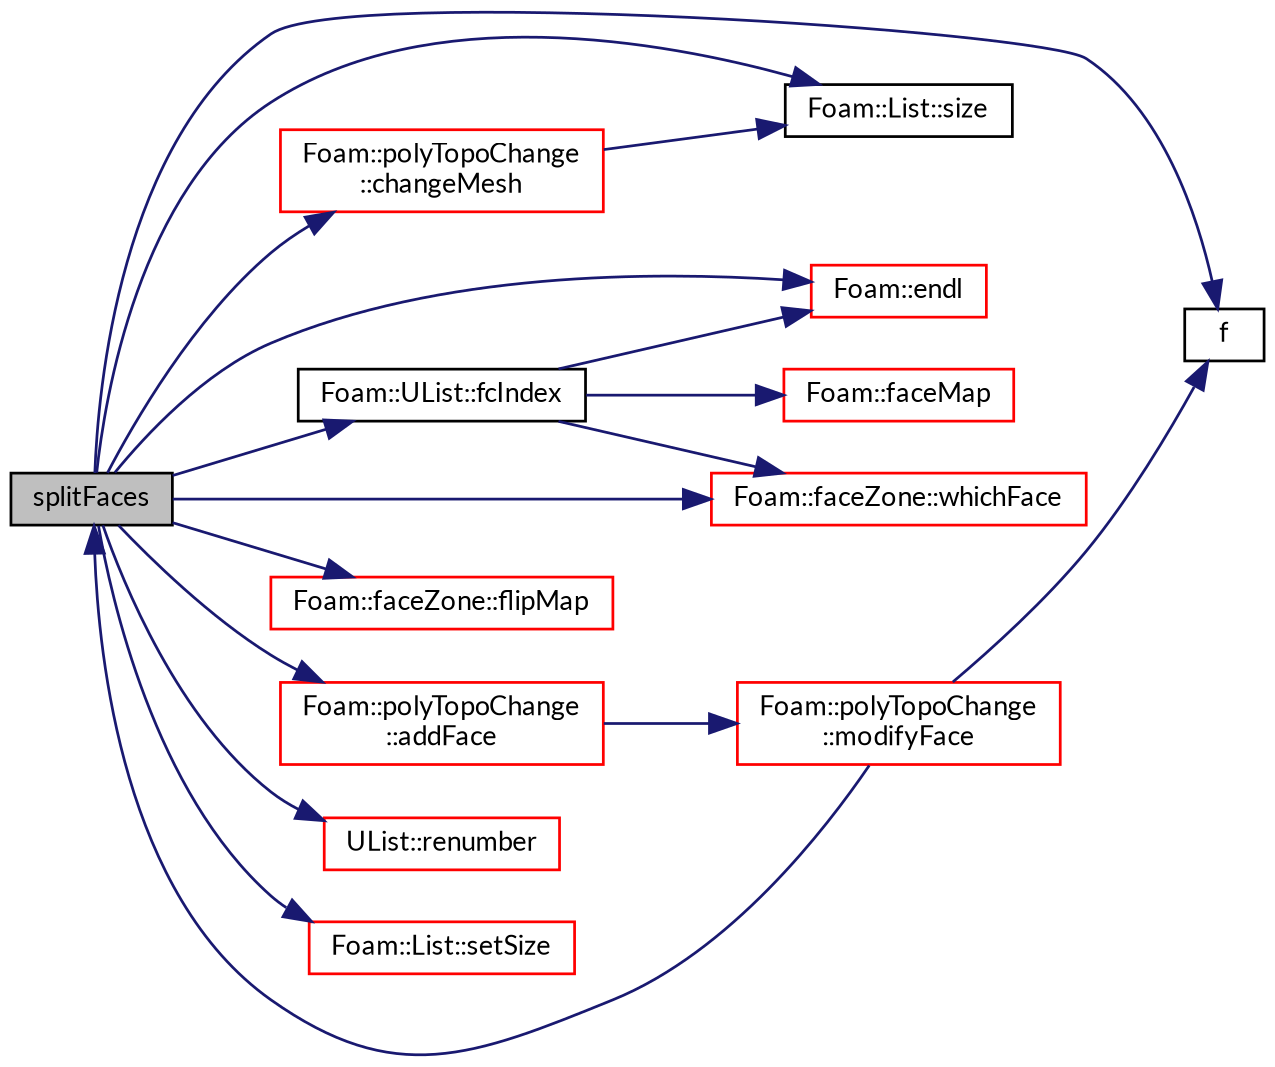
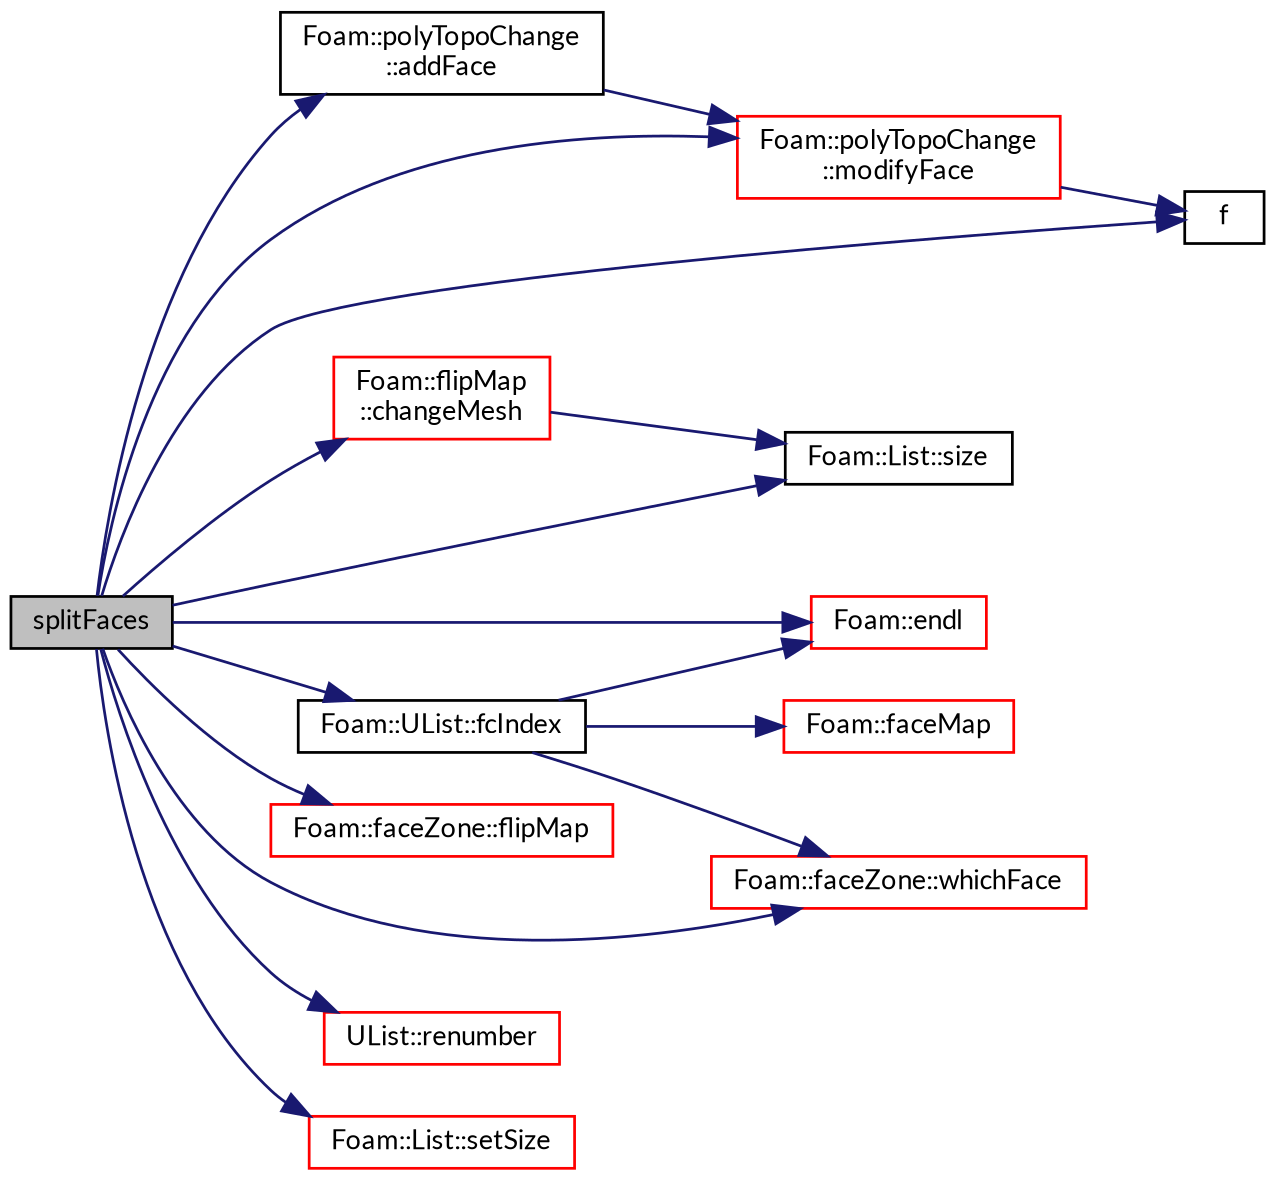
node "Foam::polyTopoChange ::changeMesh": label "Foam::polyTopoChange ::changeMesh" -> "Foam::flipMap ::changeMesh"
node "Foam::polyTopoChange ::addFace": color red -> black
edge "Foam::polyTopoChange ::modifyFace" -> "splitFaces": reversed
